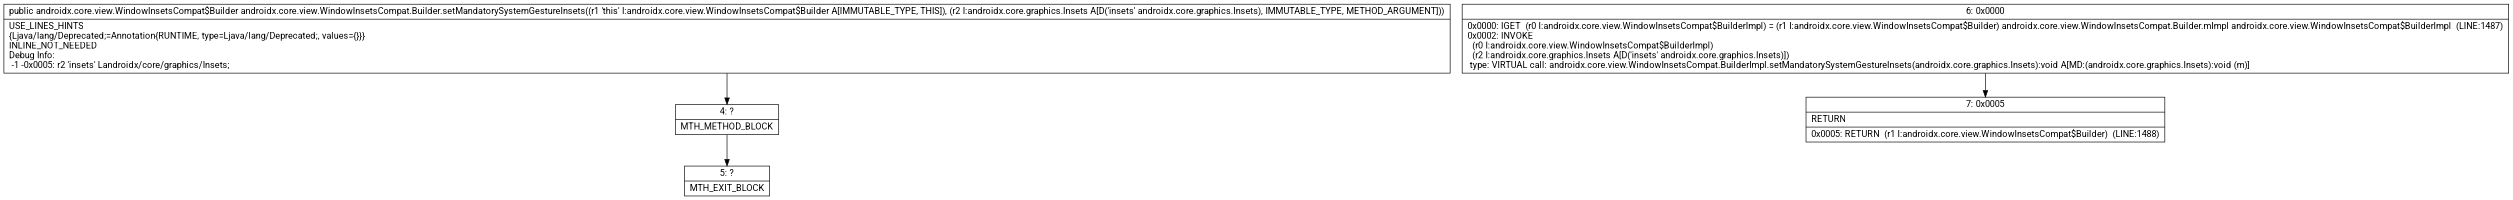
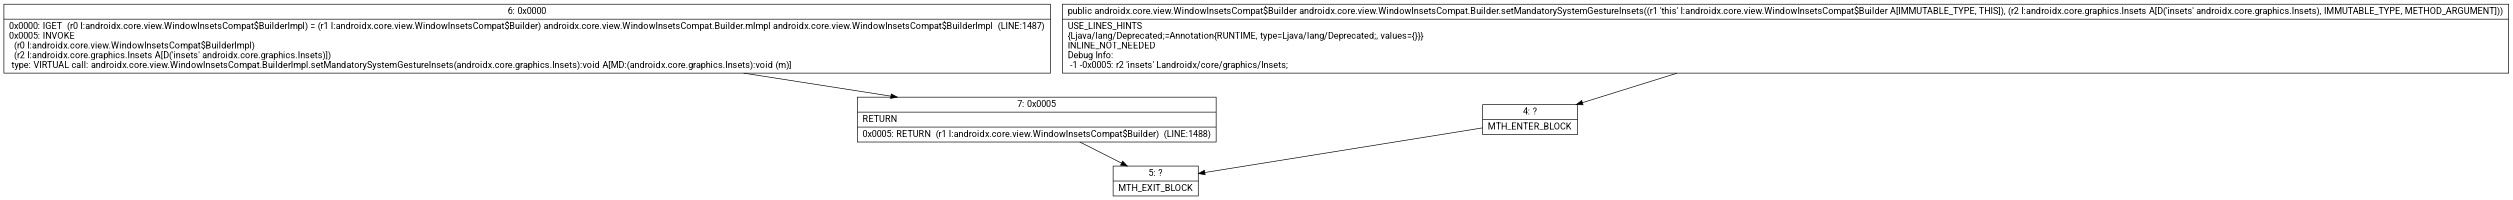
node "6: 0x0000": text "0x0002: INVOKE" -> "0x0005: INVOKE"
node "4: ?": text "MTH_METHOD_BLOCK" -> "MTH_ENTER_BLOCK"
edge "7: 0x0005" -> "5: ?": added
